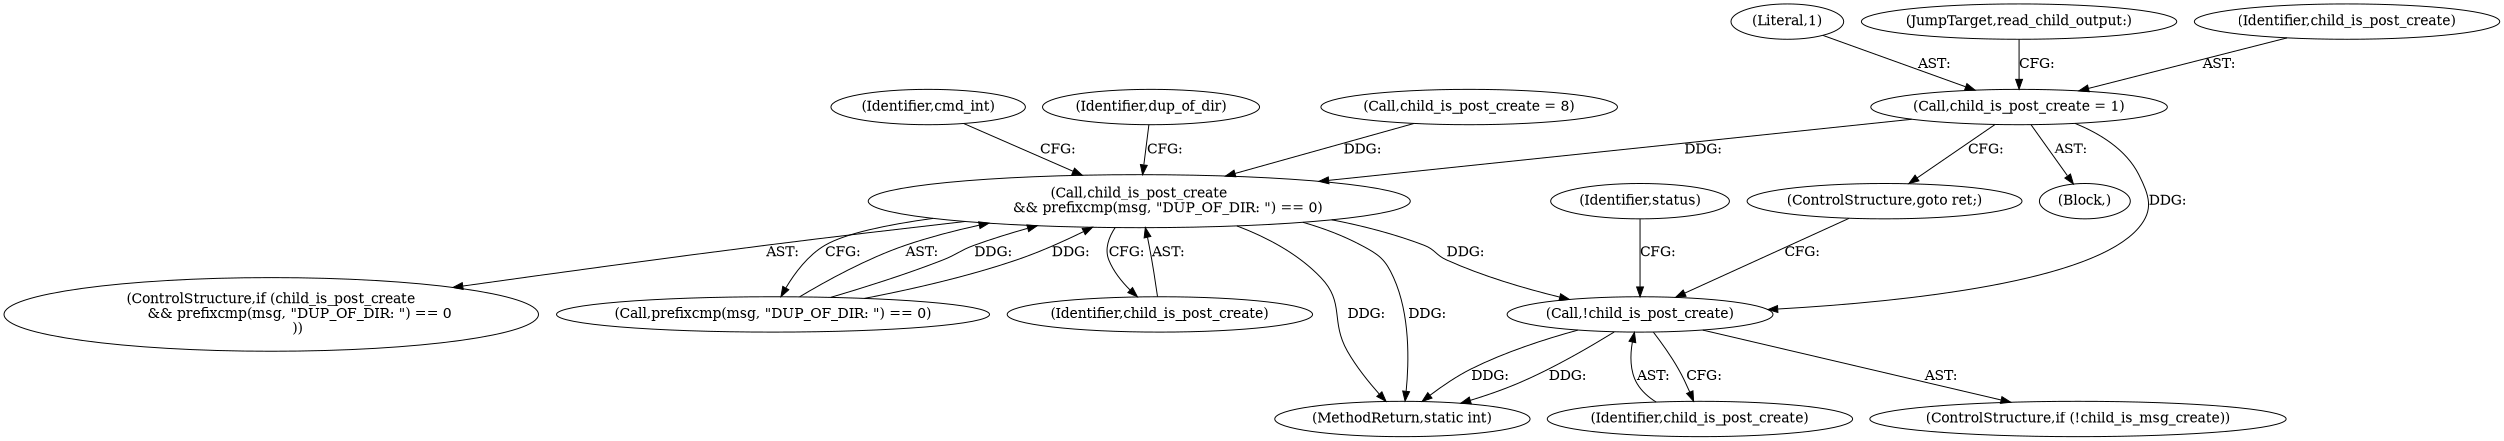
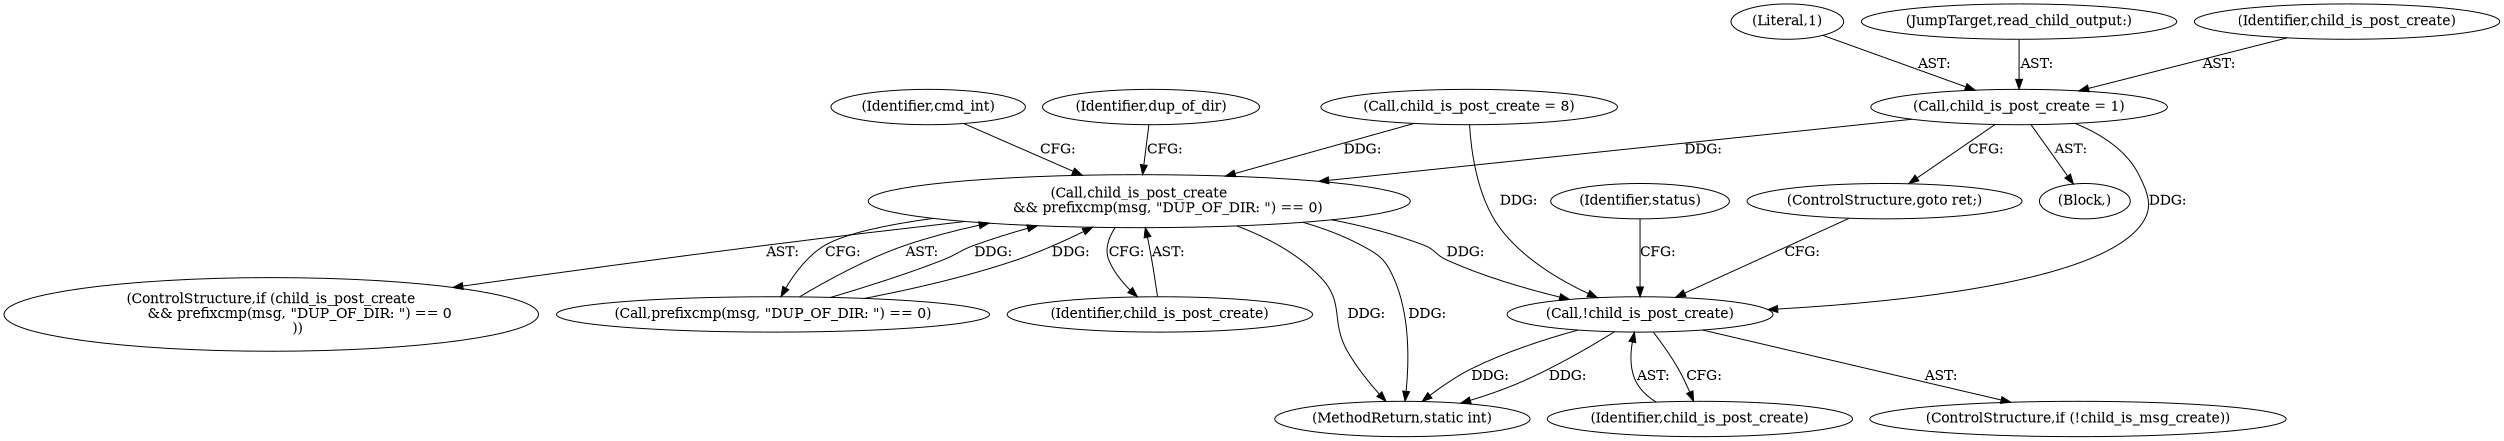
edge "(JumpTarget,read_child_output:)" -> "(Call,child_is_post_create = 1)": label "CFG: " -> "AST: "
edge "(Call,child_is_post_create = 8)" -> "(Call,!child_is_post_create)": added, label "DDG:"
